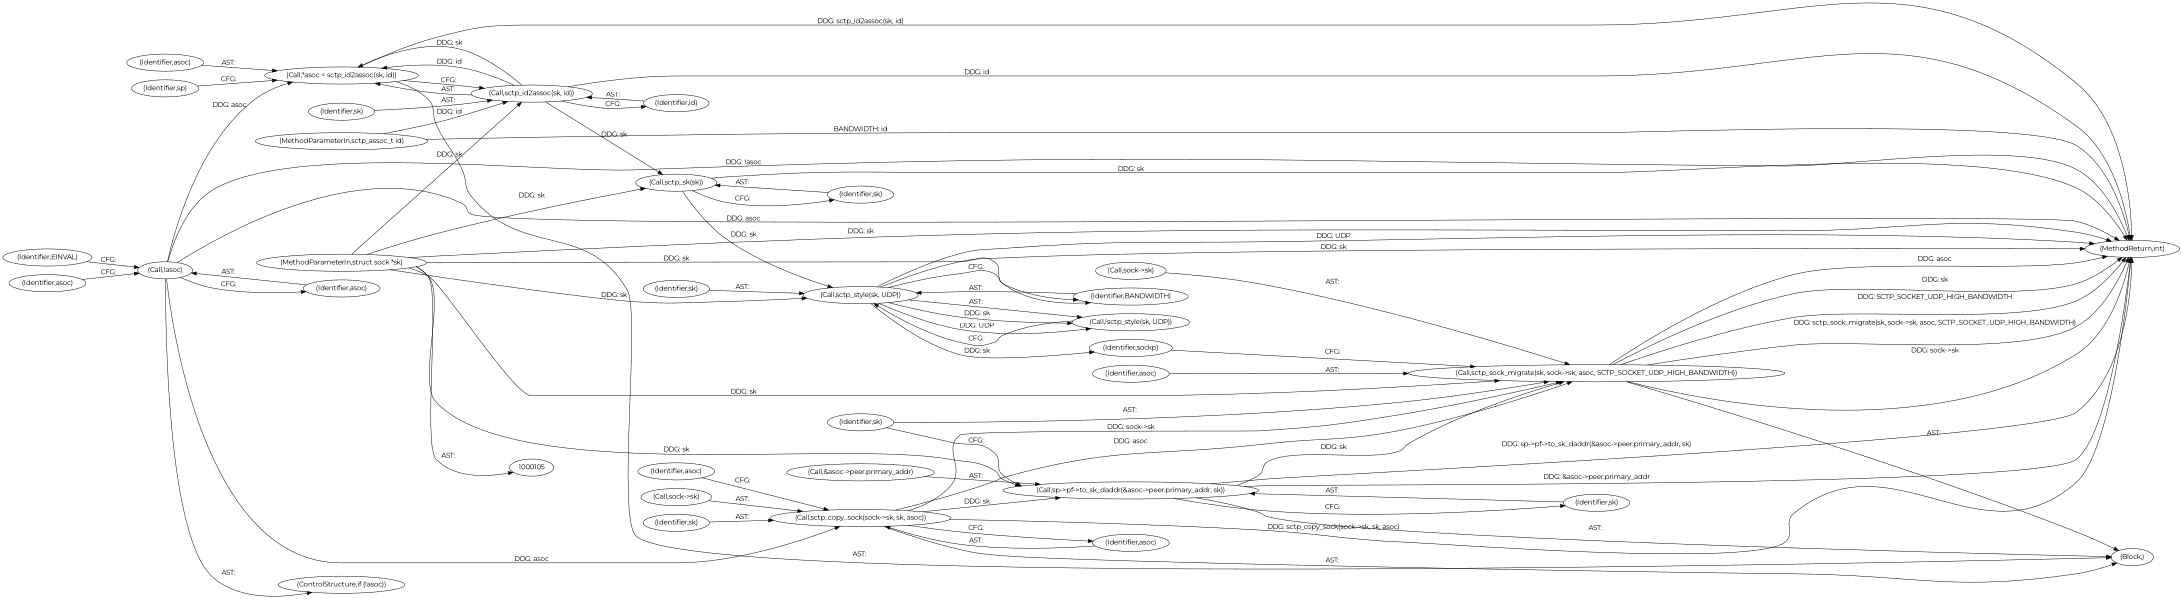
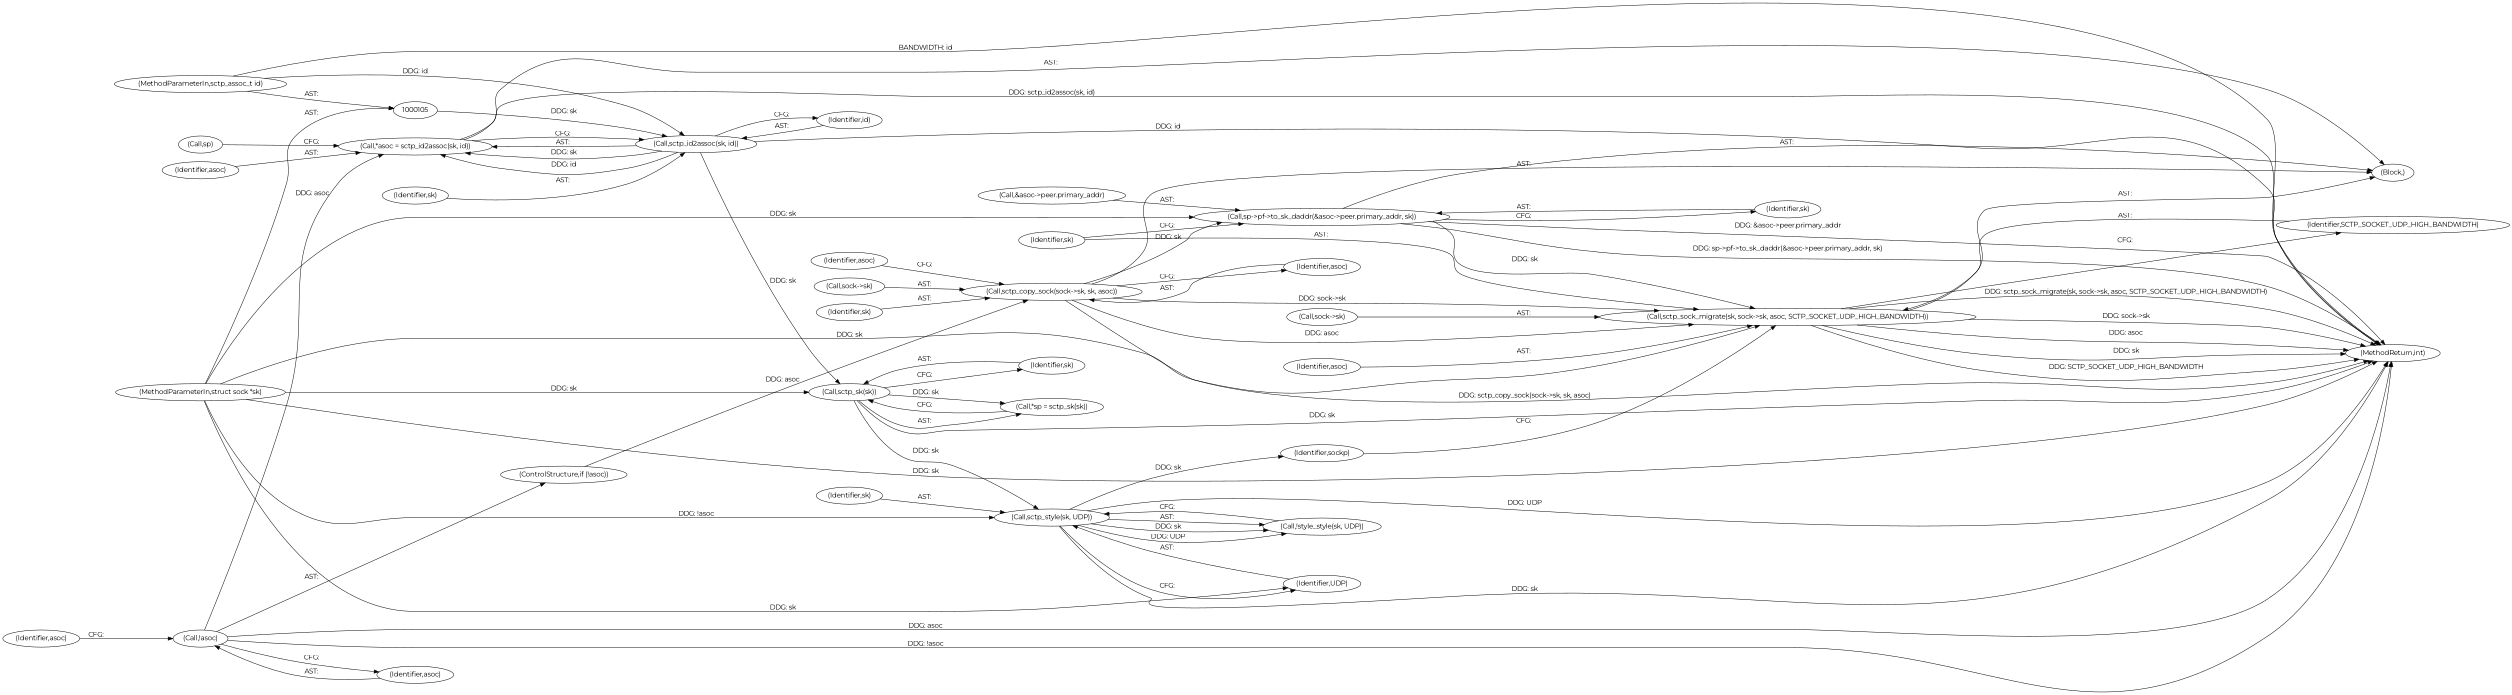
node "(Identifier,sp)": label "(Identifier,sp)" -> "(Call,sp)"
edge "(MethodParameterIn,sctp_assoc_t id)" -> "1000105": added, label "AST:"
edge "(MethodParameterIn,struct sock *sk)" -> "(Call,sctp_id2assoc(sk, id))": now "1000105" -> "(Call,sctp_id2assoc(sk, id))"
node "(Identifier,SCTP_SOCKET_UDP_HIGH_BANDWIDTH)": added
node "(Identifier,EINVAL)": removed
edge "(MethodParameterIn,struct sock *sk)" -> "(Call,sctp_style(sk, UDP))": label "DDG: sk" -> "DDG: !asoc"
node "(Identifier,BANDWIDTH)": label "(Identifier,BANDWIDTH)" -> "(Identifier,UDP)"
node "(Call,!sctp_style(sk, UDP))": label "(Call,!sctp_style(sk, UDP))" -> "(Call,!style_style(sk, UDP))"
node "(Call,*sp = sctp_sk(sk))": added
edge "(Call,!asoc)" -> "(Call,sctp_copy_sock(sock->sk, sk, asoc))": now "(ControlStructure,if (!asoc))" -> "(Call,sctp_copy_sock(sock->sk, sk, asoc))"
